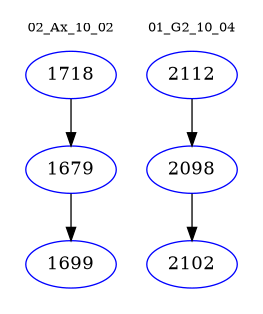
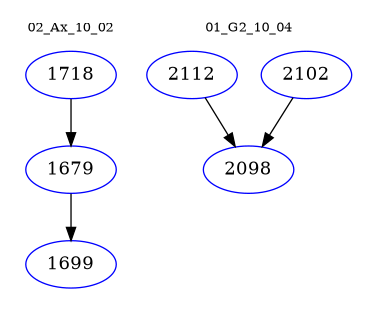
edge "2098" -> "2102": reversed
